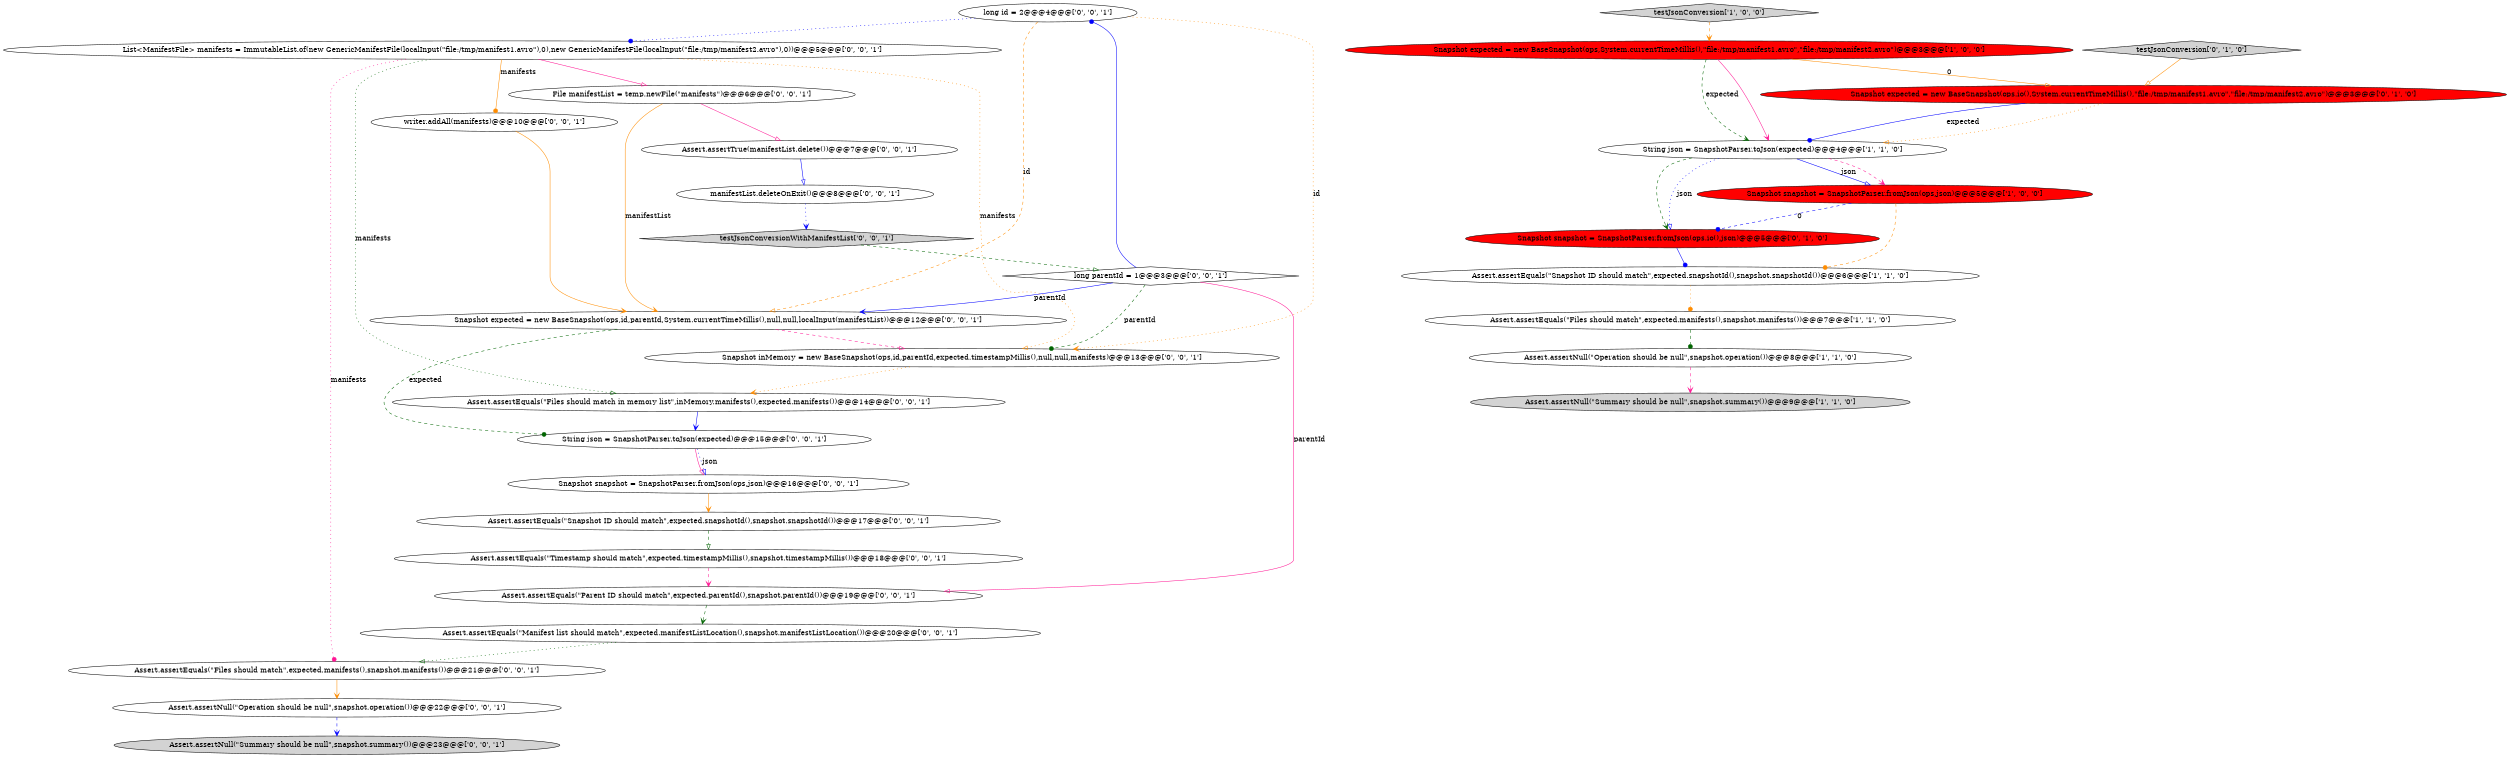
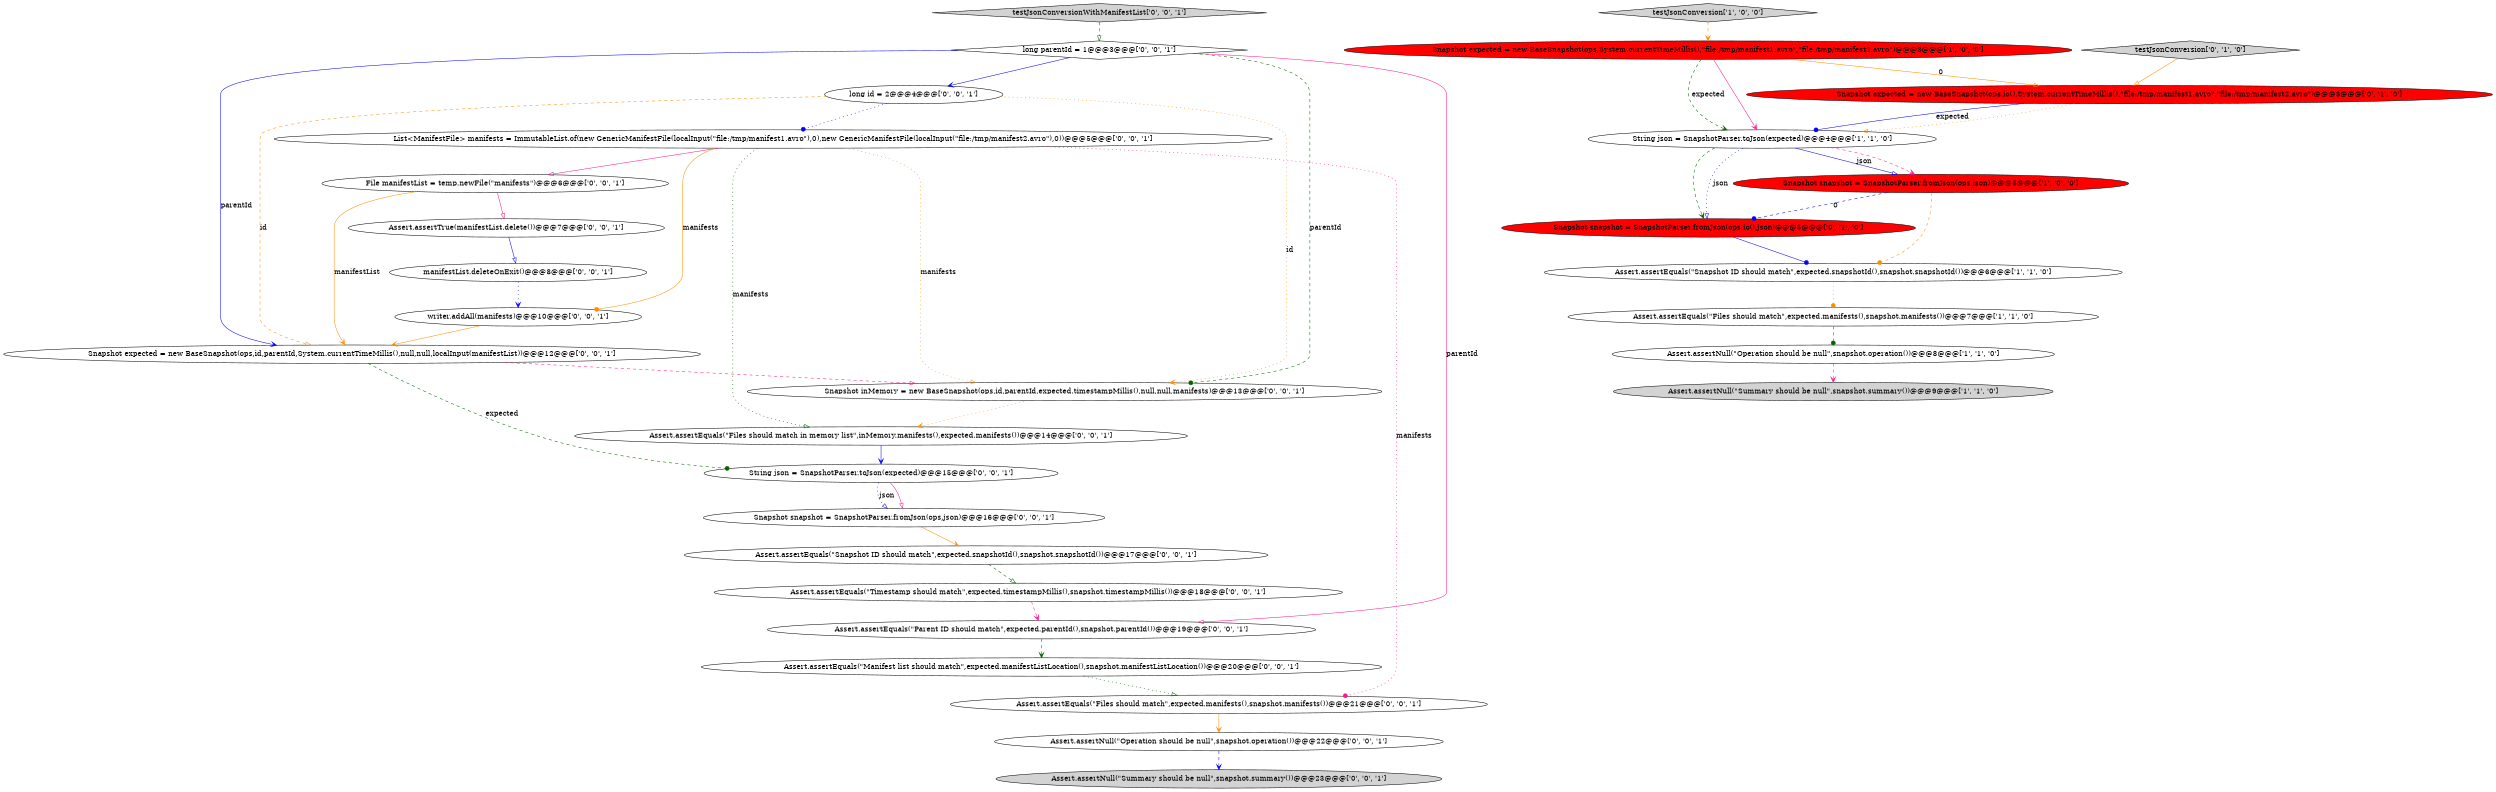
edge "long parentId = 1@@@3@@@['0', '0', '1']" -> "long id = 2@@@4@@@['0', '0', '1']": arrowhead dot -> vee
edge "manifestList.deleteOnExit()@@@8@@@['0', '0', '1']" -> "testJsonConversionWithManifestList['0', '0', '1']": now "manifestList.deleteOnExit()@@@8@@@['0', '0', '1']" -> "writer.addAll(manifests)@@@10@@@['0', '0', '1']"
